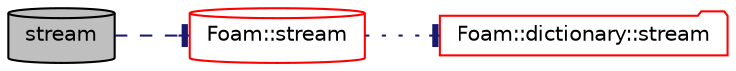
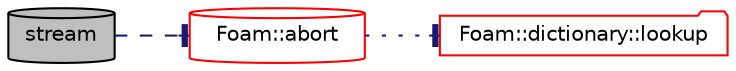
node "Foam::stream": label "Foam::stream" -> "Foam::abort"
node "Foam::dictionary::stream": label "Foam::dictionary::stream" -> "Foam::dictionary::lookup"
